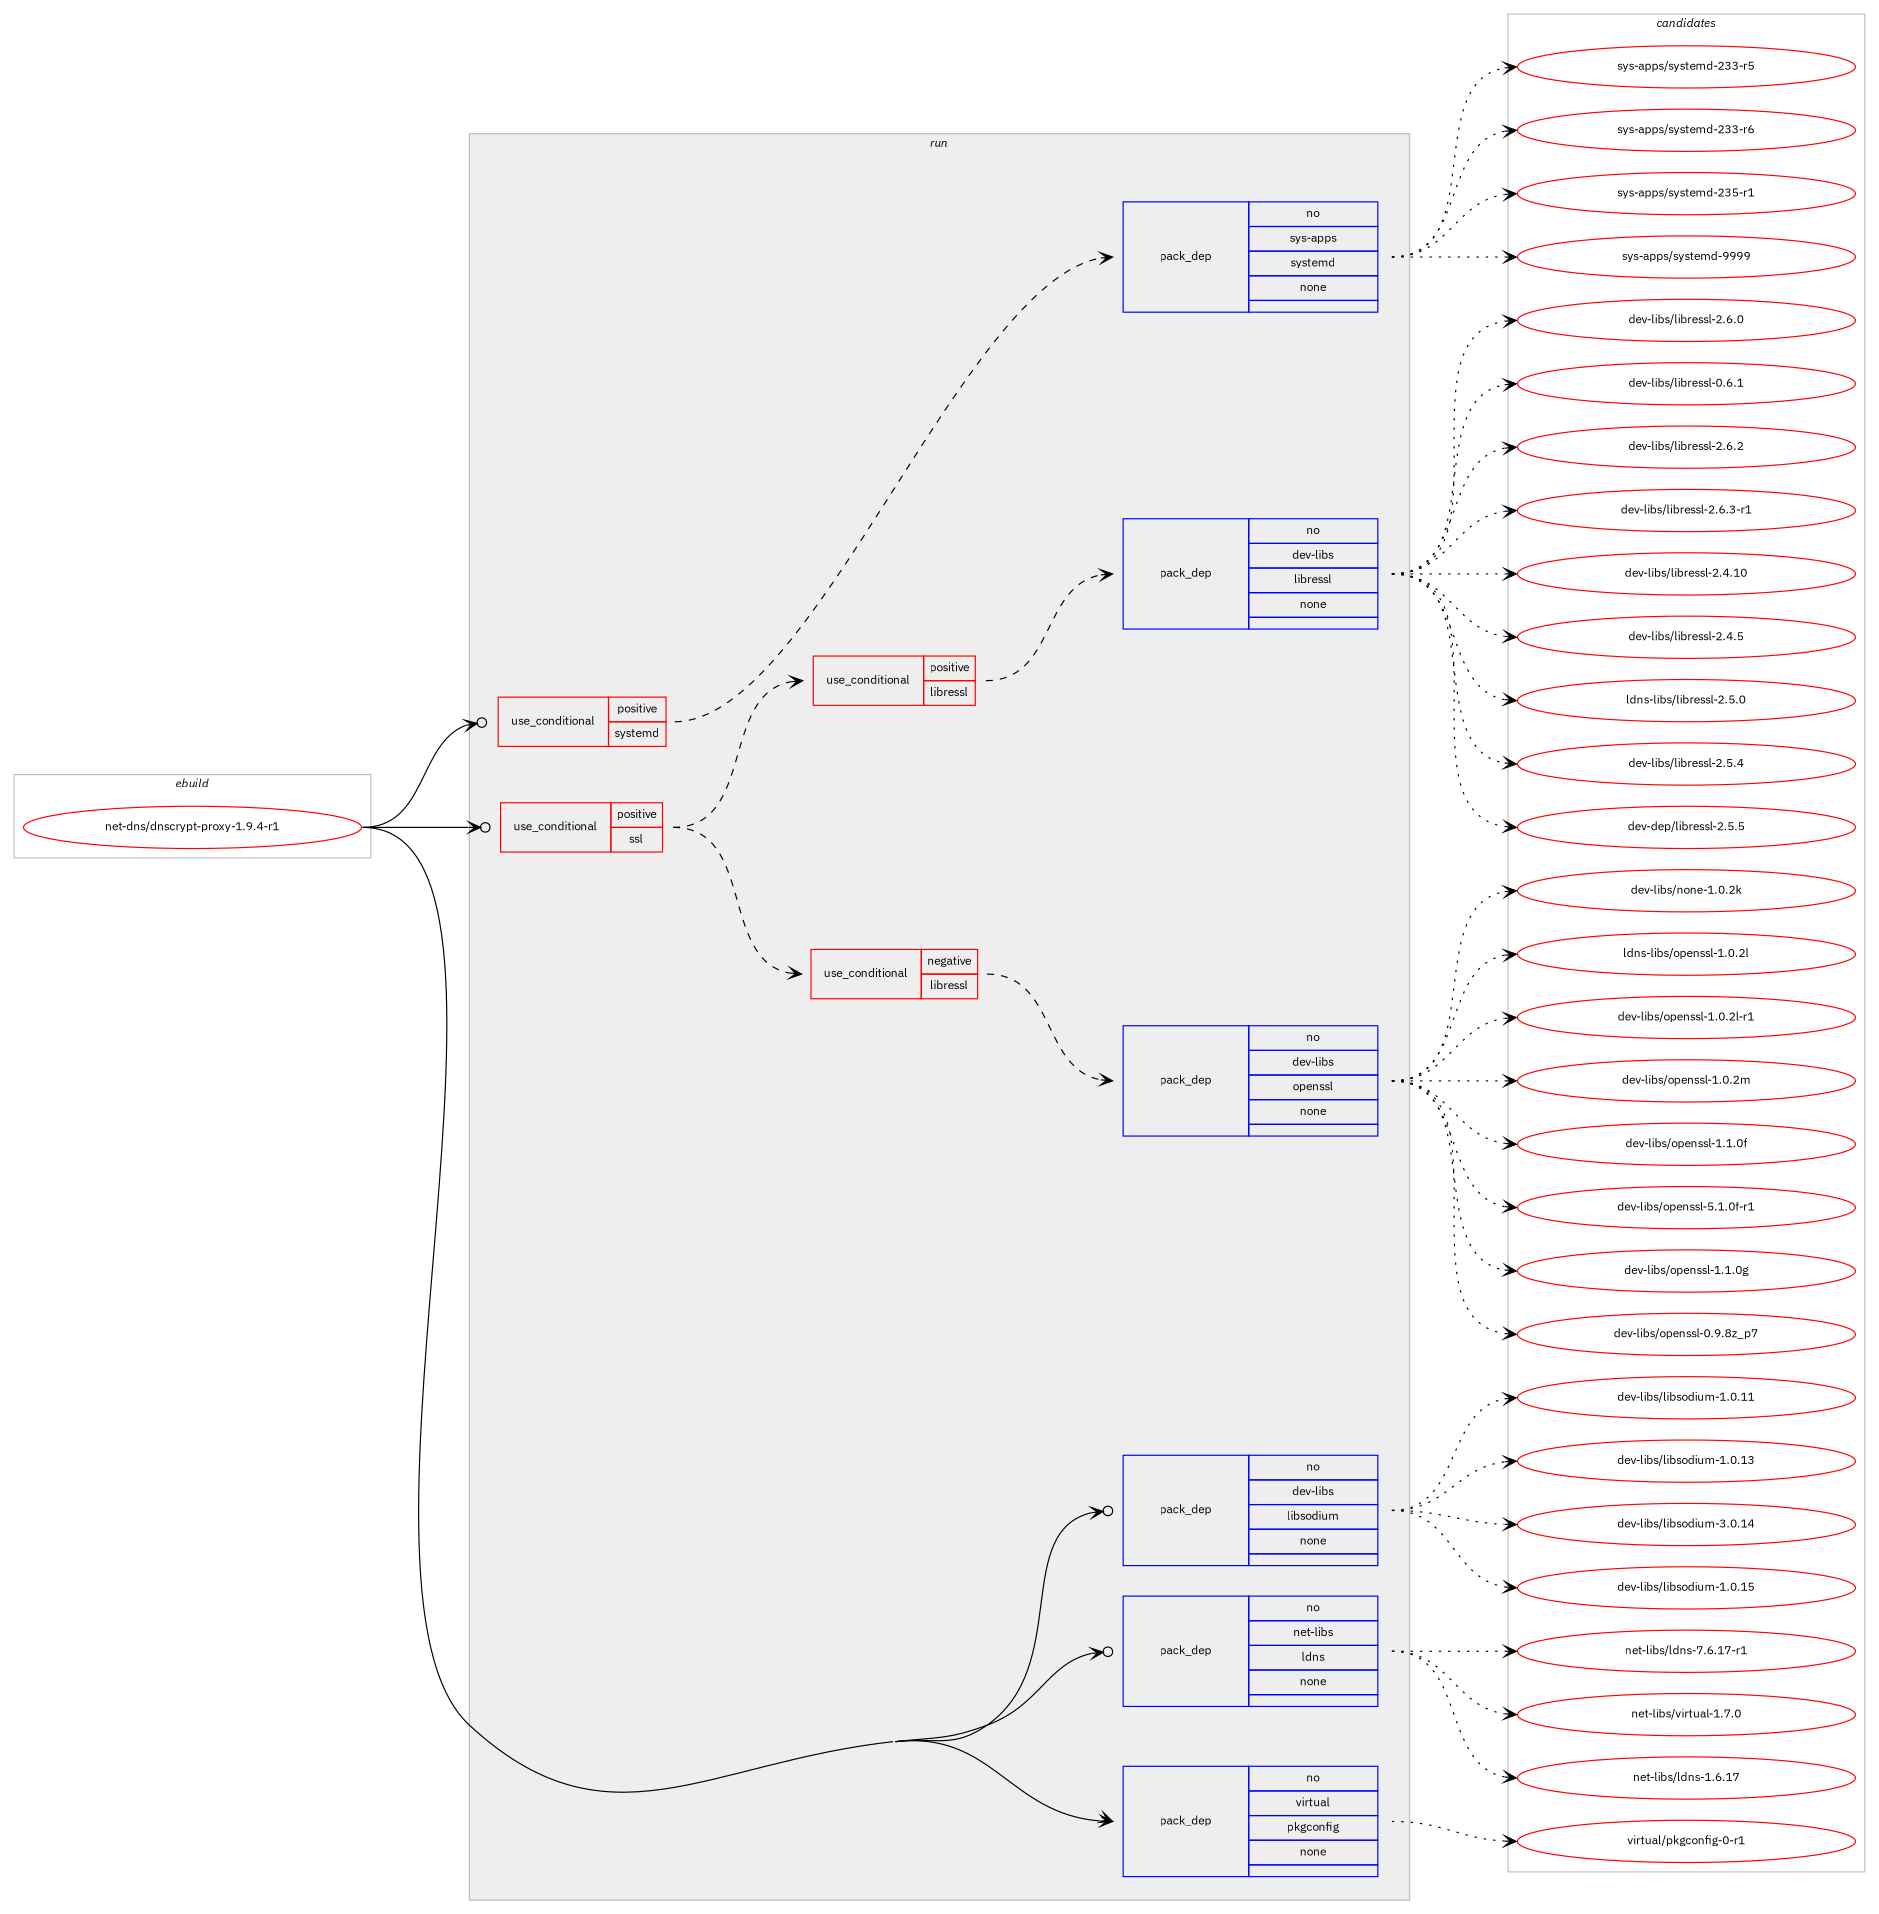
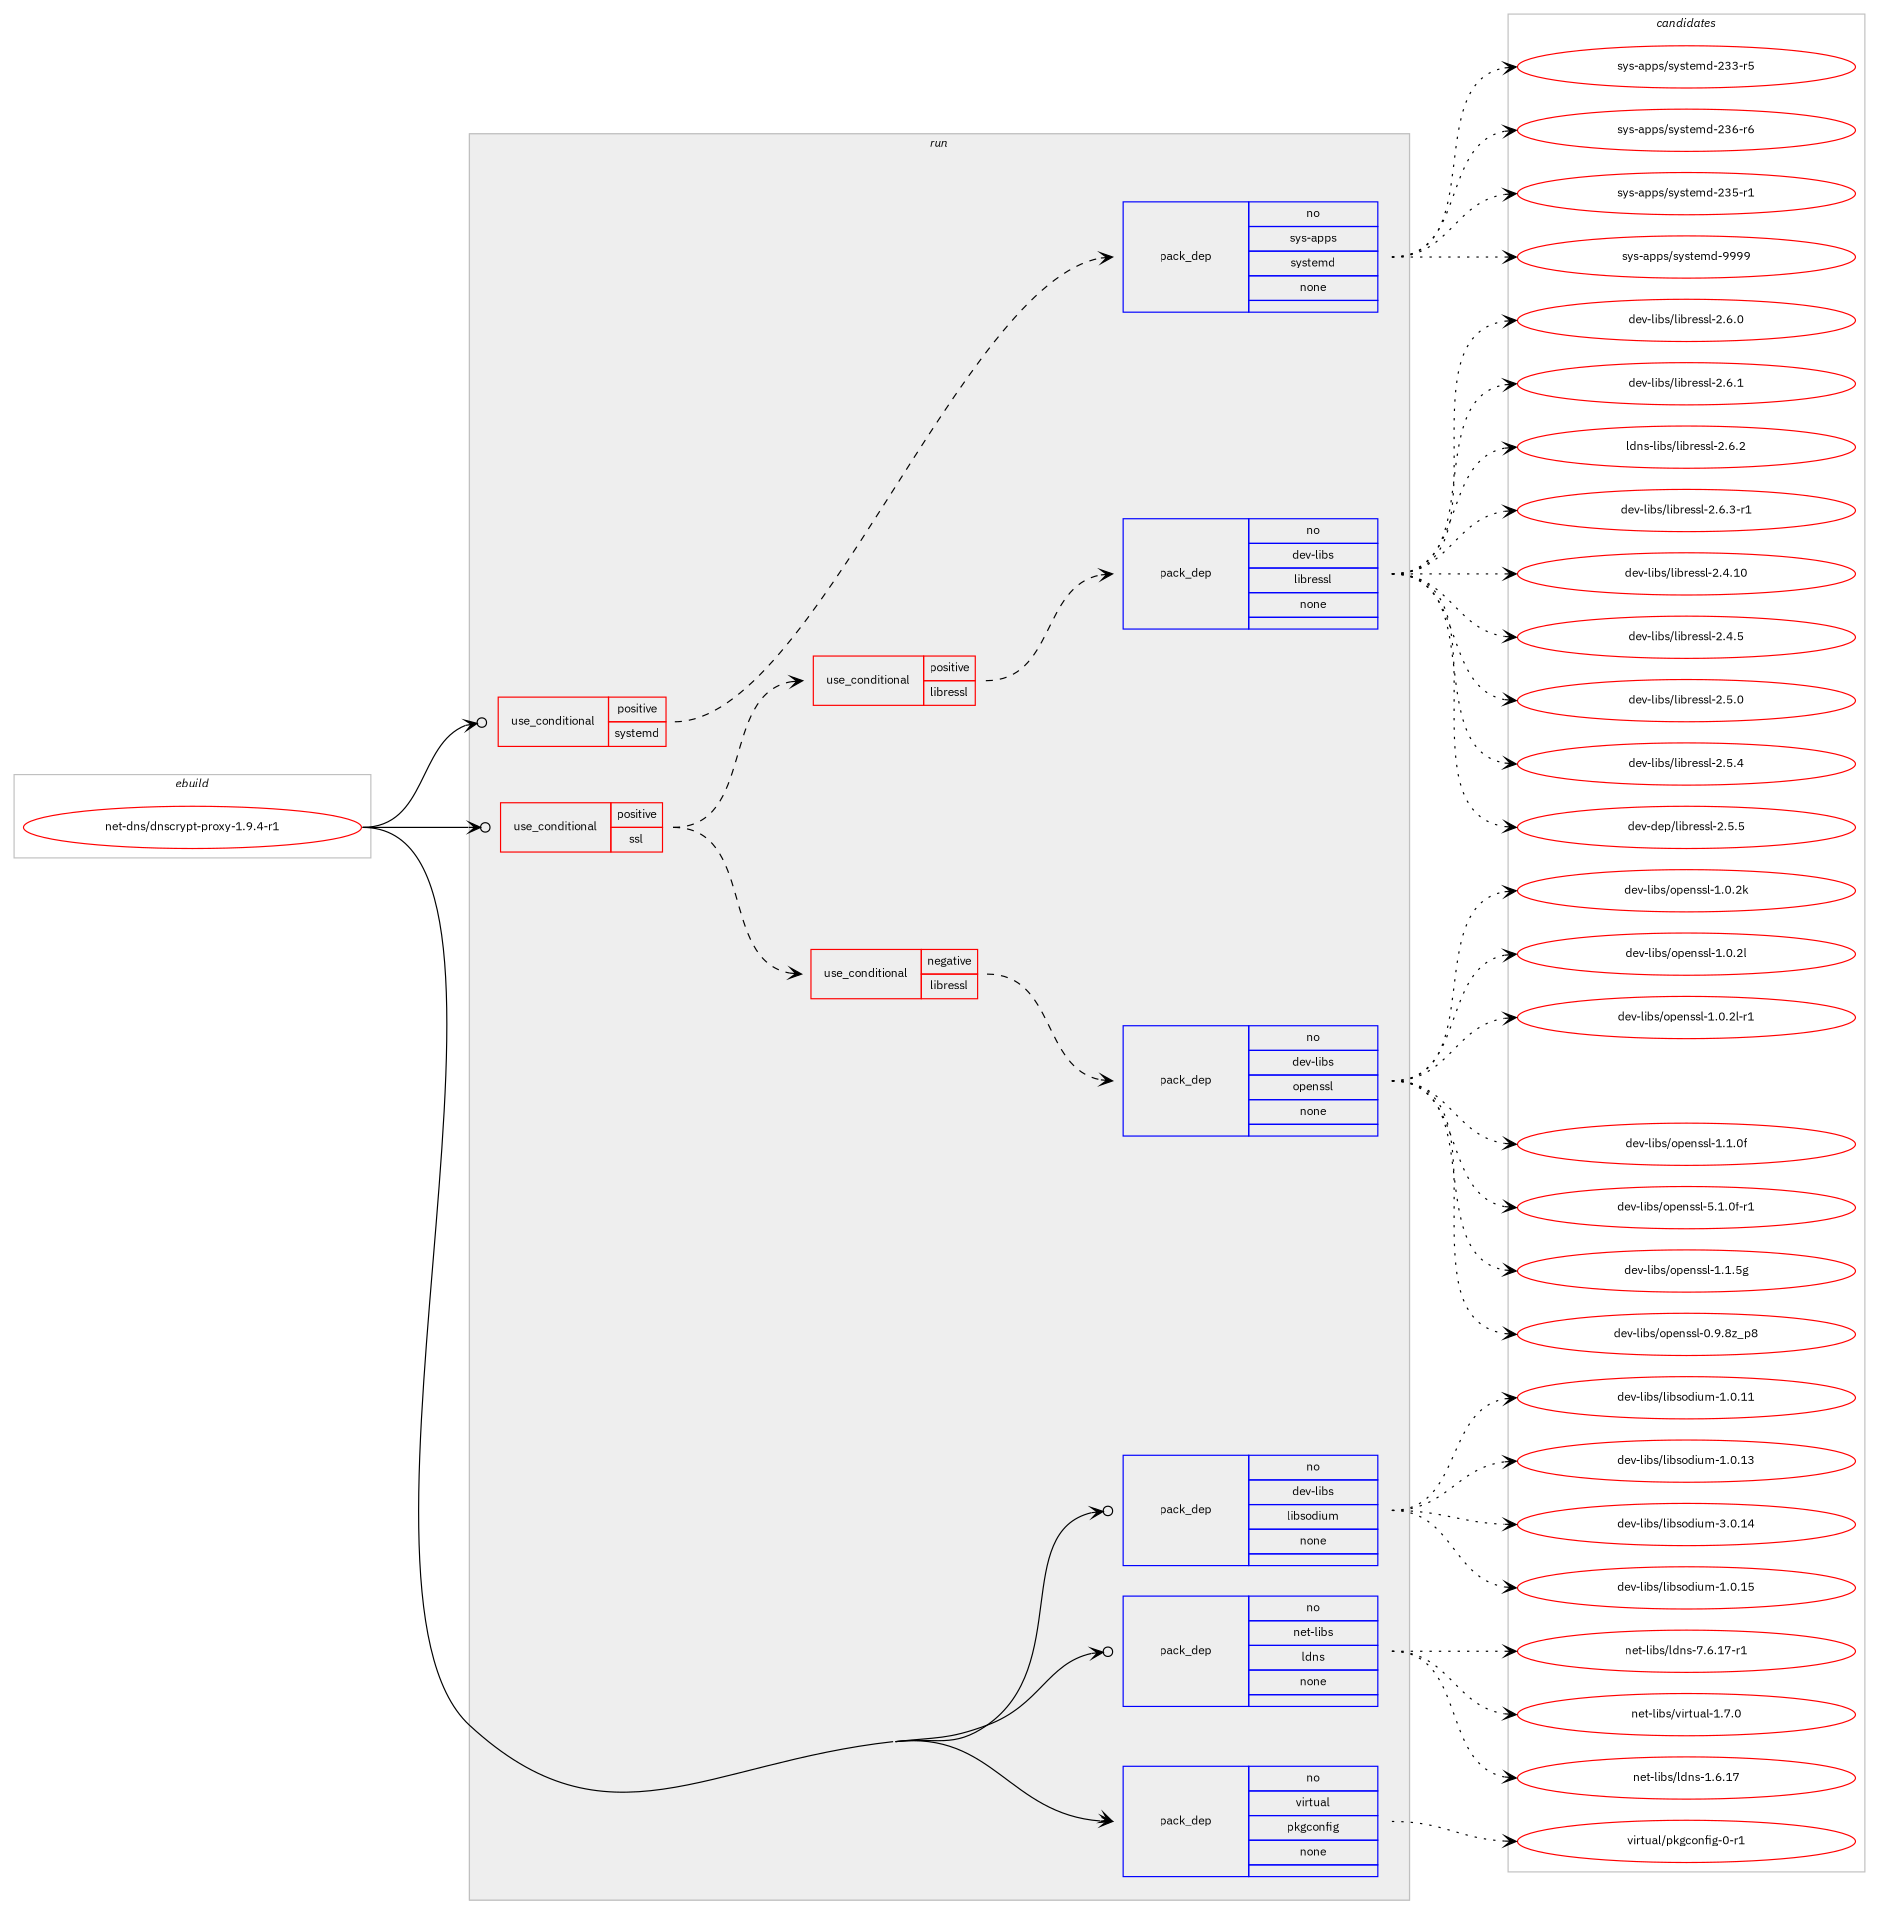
node "sys-apps/systemd-233-r6": label "sys-apps/systemd-233-r6" -> "sys-apps/systemd-236-r6"
node "dev-libs/libressl-0.6.1": label "dev-libs/libressl-0.6.1" -> "dev-libs/libressl-2.6.1"
node "dev-libs/libressl-2.6.2": label "dev-libs/libressl-2.6.2" -> "ldns-libs/libressl-2.6.2"
node "ldns-libs/libressl-2.5.0": label "ldns-libs/libressl-2.5.0" -> "dev-libs/libressl-2.5.0"
node "dev-libs/none-1.0.2k": label "dev-libs/none-1.0.2k" -> "dev-libs/openssl-1.0.2k"
node "ldns-libs/openssl-1.0.2l": label "ldns-libs/openssl-1.0.2l" -> "dev-libs/openssl-1.0.2l"
node "dev-libs/openssl-1.0.2m": removed
node "dev-libs/openssl-1.1.0g": label "dev-libs/openssl-1.1.0g" -> "dev-libs/openssl-1.1.5g"
node "dev-libs/openssl-0.9.8z_p7": label "dev-libs/openssl-0.9.8z_p7" -> "dev-libs/openssl-0.9.8z_p8"
